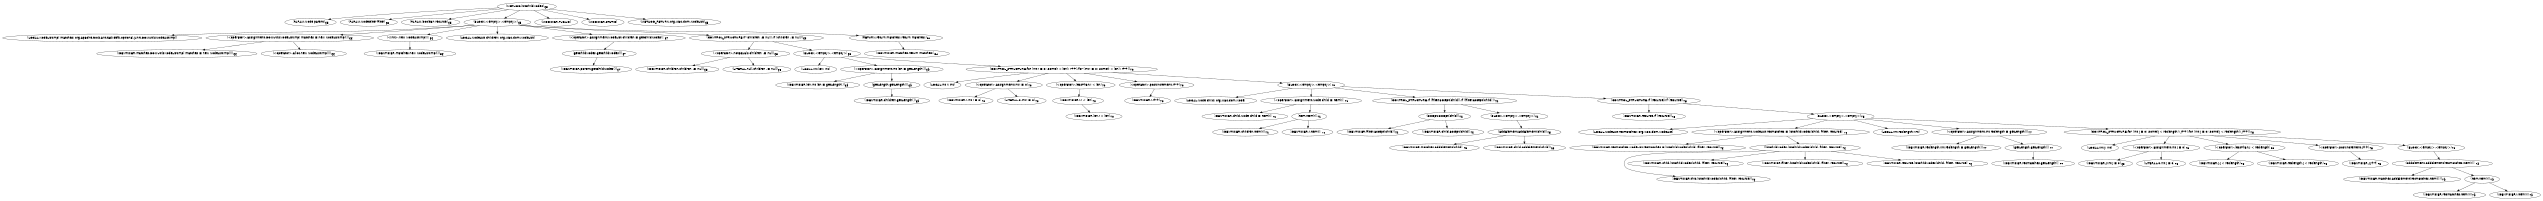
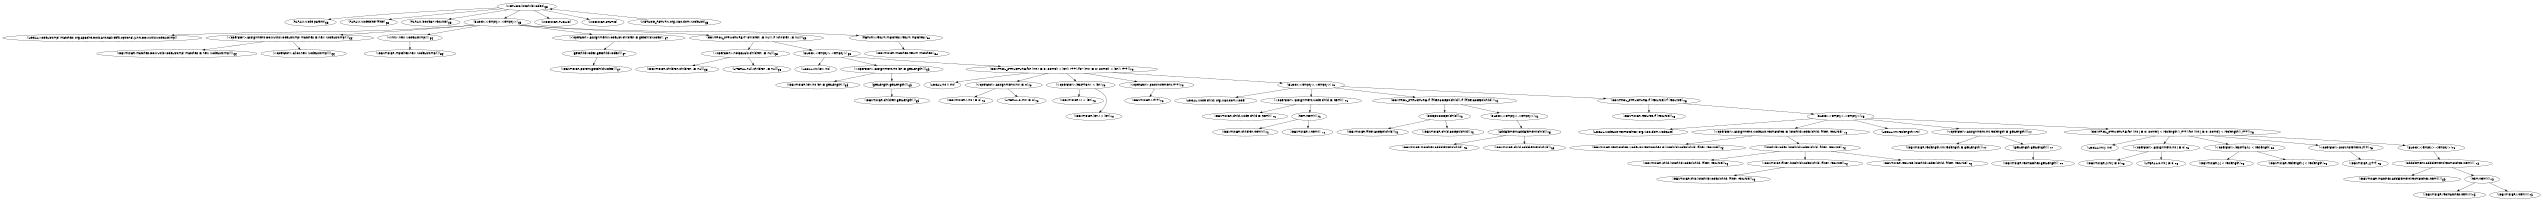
edge "(METHOD,listChildNodes)" -> "(METHOD_RETURN,org.w3c.dom.NodeList)": reversed
node "(LOCAL,NodeList children: org.w3c.dom.NodeList)": removed
edge "(IDENTIFIER,i,i < len)" -> "(IDENTIFIER,len,i < len)": now "(<operator>.lessThan,i < len)" -> "(IDENTIFIER,len,i < len)"
edge "(listChildNodes,listChildNodes(child, filter, recurse))" -> "(IDENTIFIER,this,listChildNodes(child, filter, recurse))": now "(IDENTIFIER,filter,listChildNodes(child, filter, recurse))" -> "(IDENTIFIER,this,listChildNodes(child, filter, recurse))"
node "(IDENTIFIER,j,int j = 0)": text "68" -> "78"
node "(IDENTIFIER,matches,addElement(recmatches.item(i)))": text "79" -> "69"
